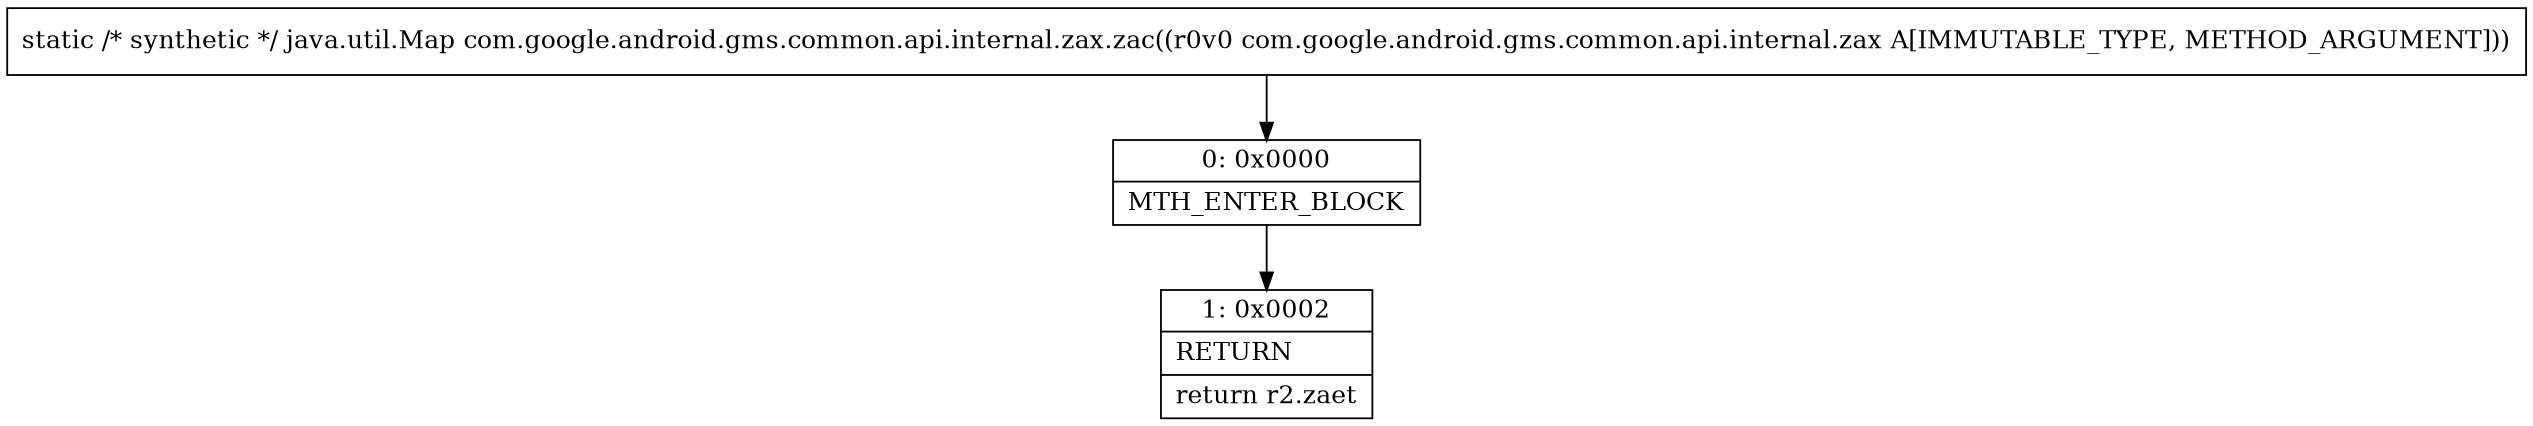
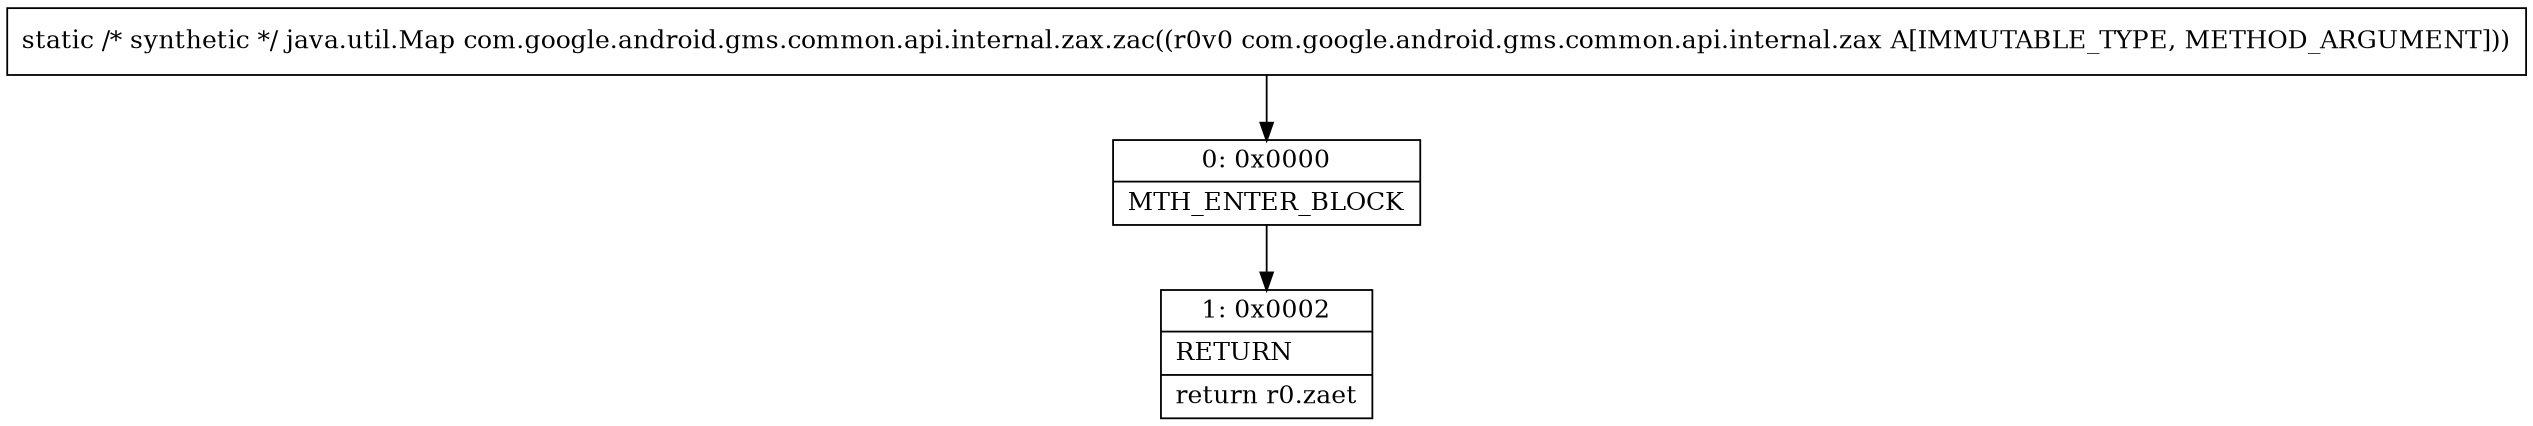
node "1: 0x0002": text "return r2.zaet" -> "return r0.zaet"
